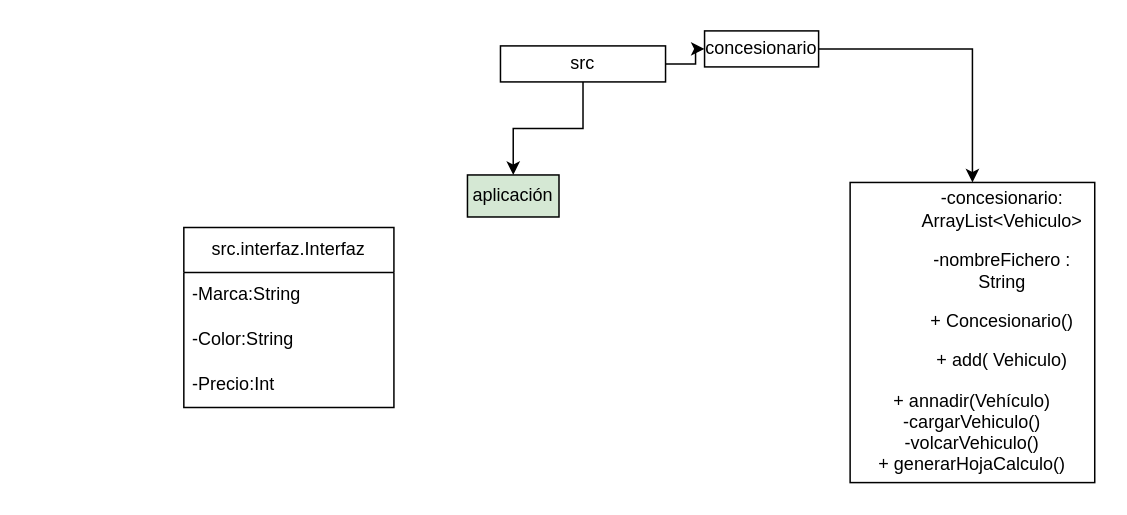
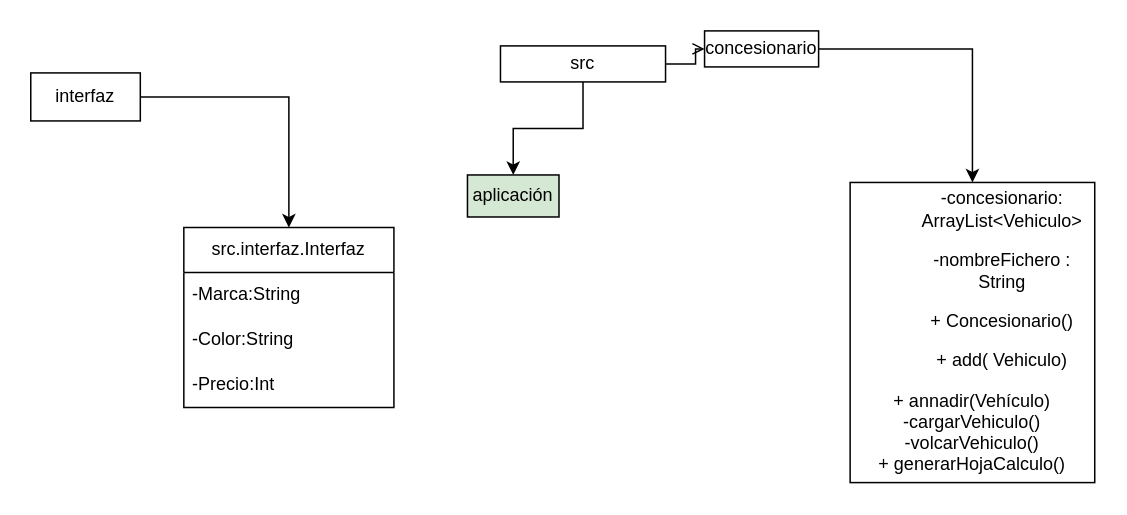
edge "src" -> "concesionario": arrowhead classic -> open
node "interfaz": added
edge "interfaz" -> "src.interfaz.Interfaz": added
